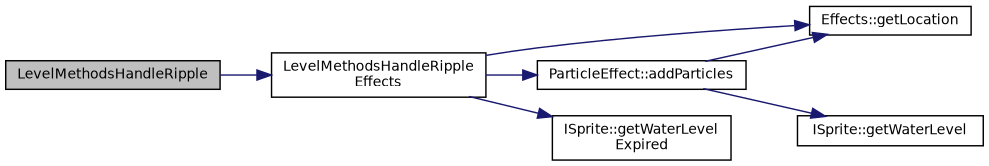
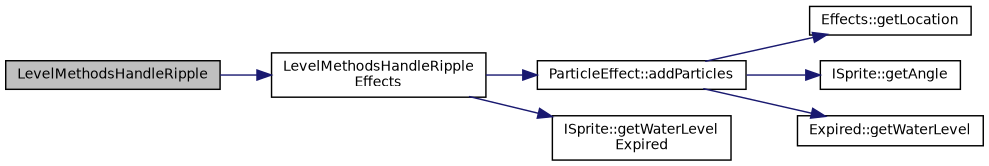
edge "LevelMethodsHandleRipple Effects" -> "Effects::getLocation": removed
node "ISprite::getAngle": added
node "ISprite::getWaterLevel": label "ISprite::getWaterLevel" -> "Expired::getWaterLevel"
